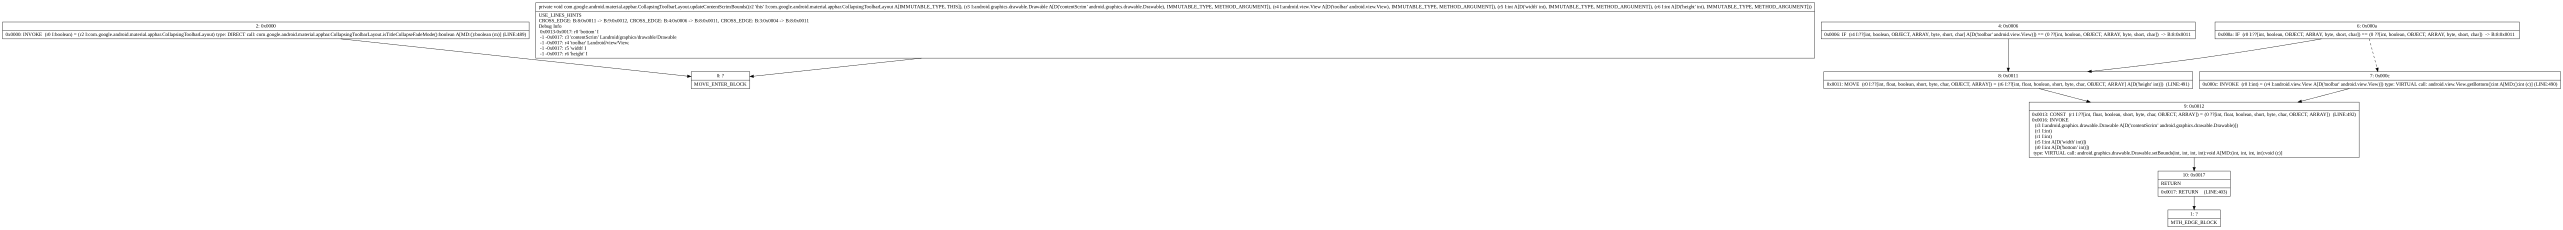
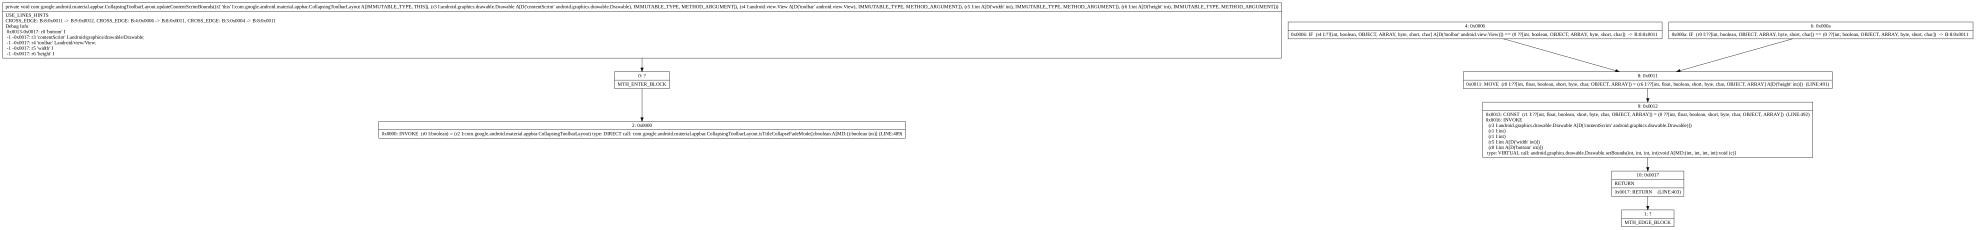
edge "2: 0x0000" -> "0: ?": reversed
node "7: 0x000c": removed
node "0: ?": text "MOVE_ENTER_BLOCK" -> "MTH_ENTER_BLOCK"
